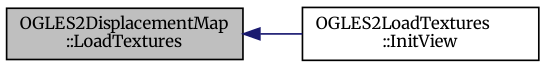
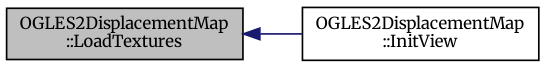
node "OGLES2LoadTextures ::InitView": label "OGLES2LoadTextures ::InitView" -> "OGLES2DisplacementMap ::InitView"
